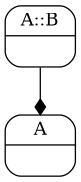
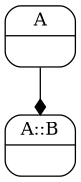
edge "A::B" -> "A": reversed
